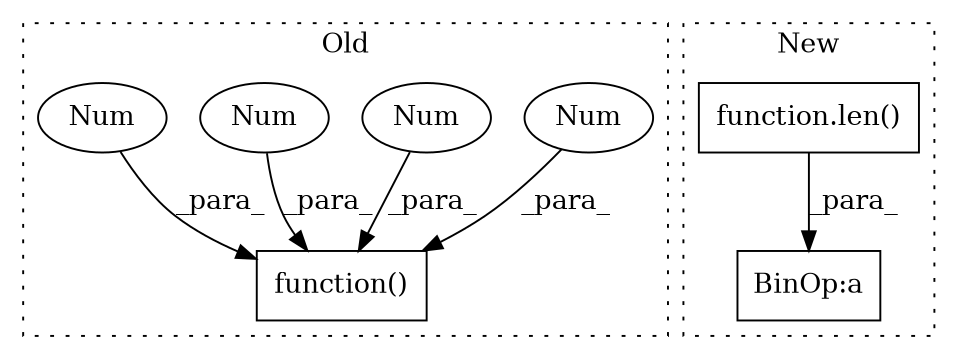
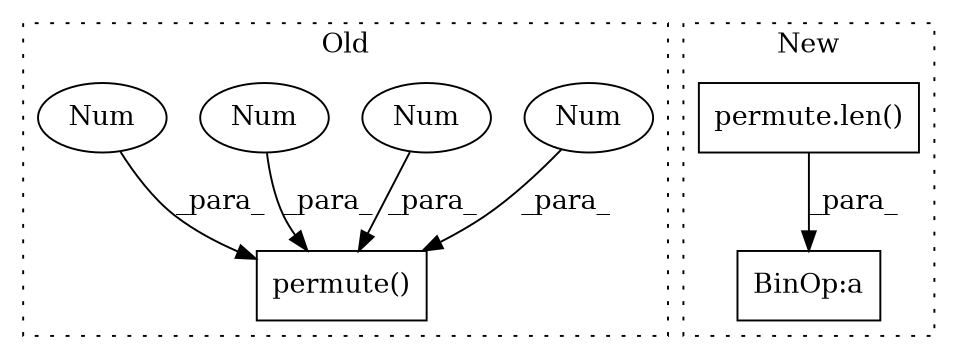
node "function.len()": label "function.len()" -> "permute.len()"
node "function()": label "function()" -> "permute()"
